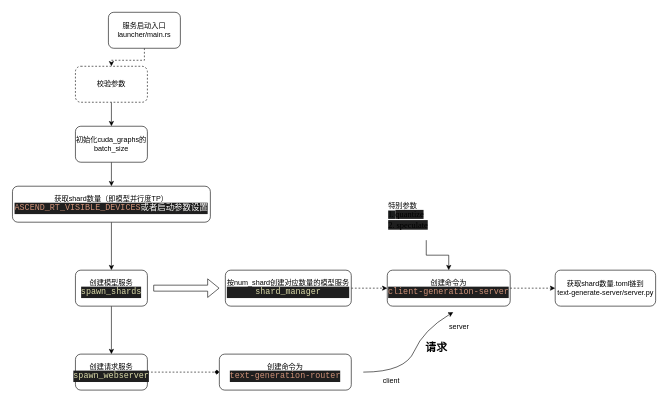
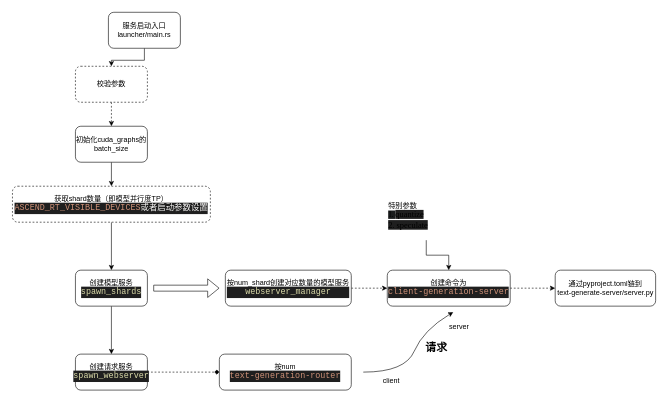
edge "服务启动入口 launcher/main.rs" -> "校验参数": style dashed -> solid
edge "校验参数" -> "初始化cuda_graphs的batch_size": style solid -> dashed
node "获取shard数量（即模型并行度TP） ASCEND_RT_VISIBLE_DEVICES或者启动参数设置": style solid -> dashed
node "按num_shard创建对应数量的模型服务 shard_manager": label "按num_shard创建对应数量的模型服务 shard_manager" -> "按num_shard创建对应数量的模型服务 webserver_manager"
node "获取shard数量.toml链到 text-generate-server/server.py": label "获取shard数量.toml链到 text-generate-server/server.py" -> "通过pyproject.toml链到 text-generate-server/server.py"
node "创建命令为 text-generation-router": label "创建命令为 text-generation-router" -> "按num text-generation-router"
